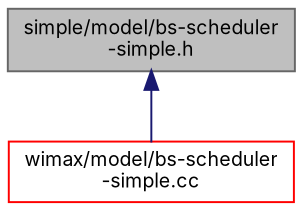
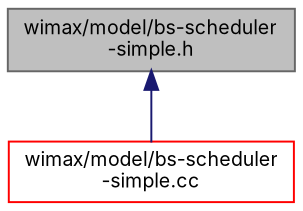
node "simple/model/bs-scheduler -simple.h": label "simple/model/bs-scheduler -simple.h" -> "wimax/model/bs-scheduler -simple.h"
